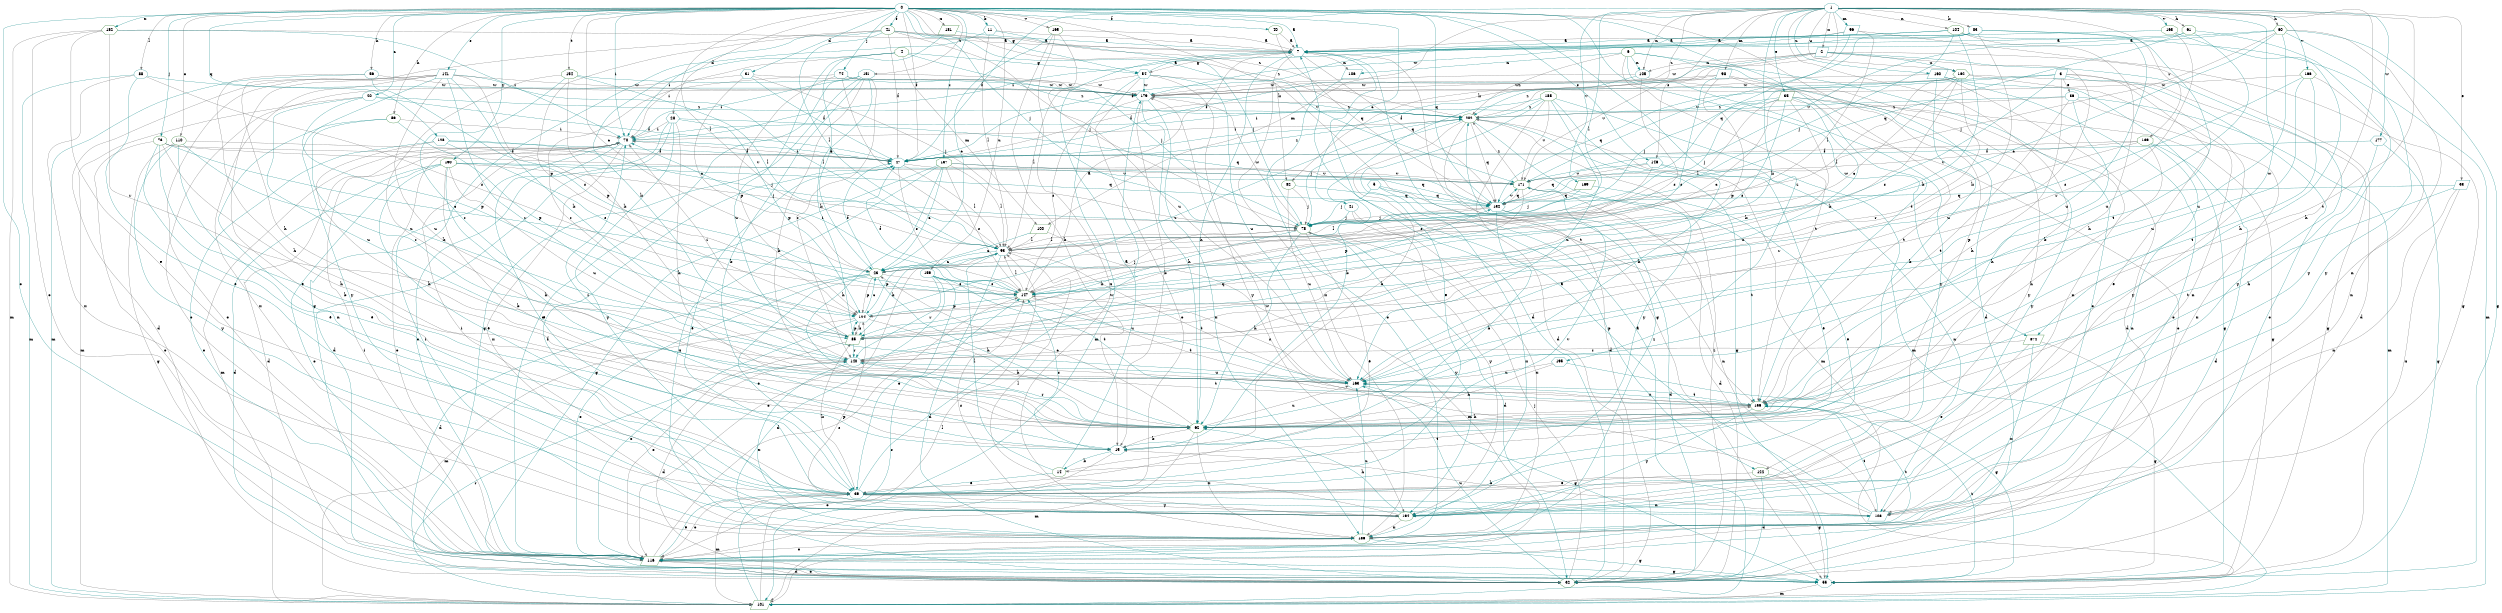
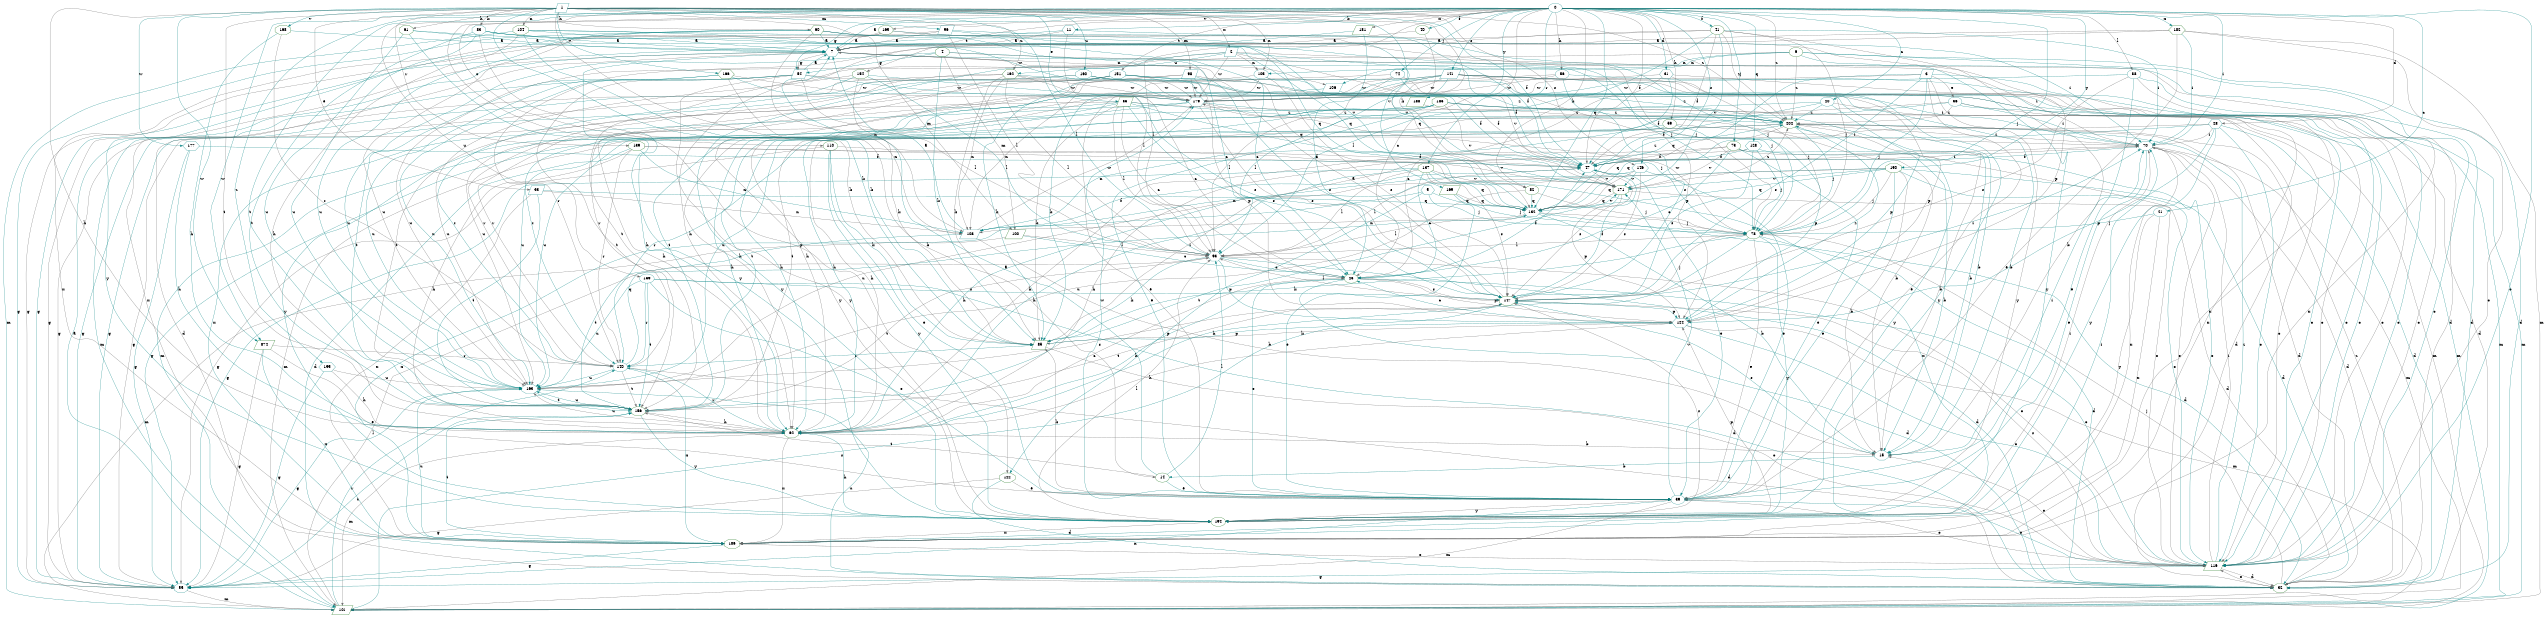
node "1": shape octagon -> parallelogram
node "54": shape hexagon -> parallelogram
node "160": shape parallelogram -> octagon
node "188": added
edge "106" -> "156": added, label "t"
edge "15" -> "116": reversed
edge "39" -> "108": now "39" -> "55"
